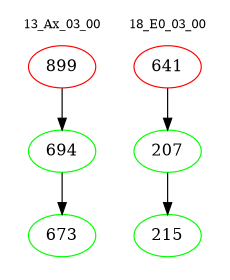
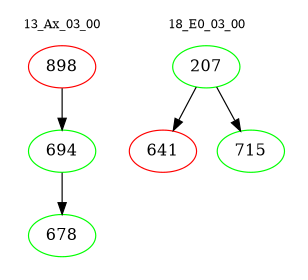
node "899": label "899" -> "898"
edge "641" -> "207": reversed
node "673": label "673" -> "678"
node "215": label "215" -> "715"
